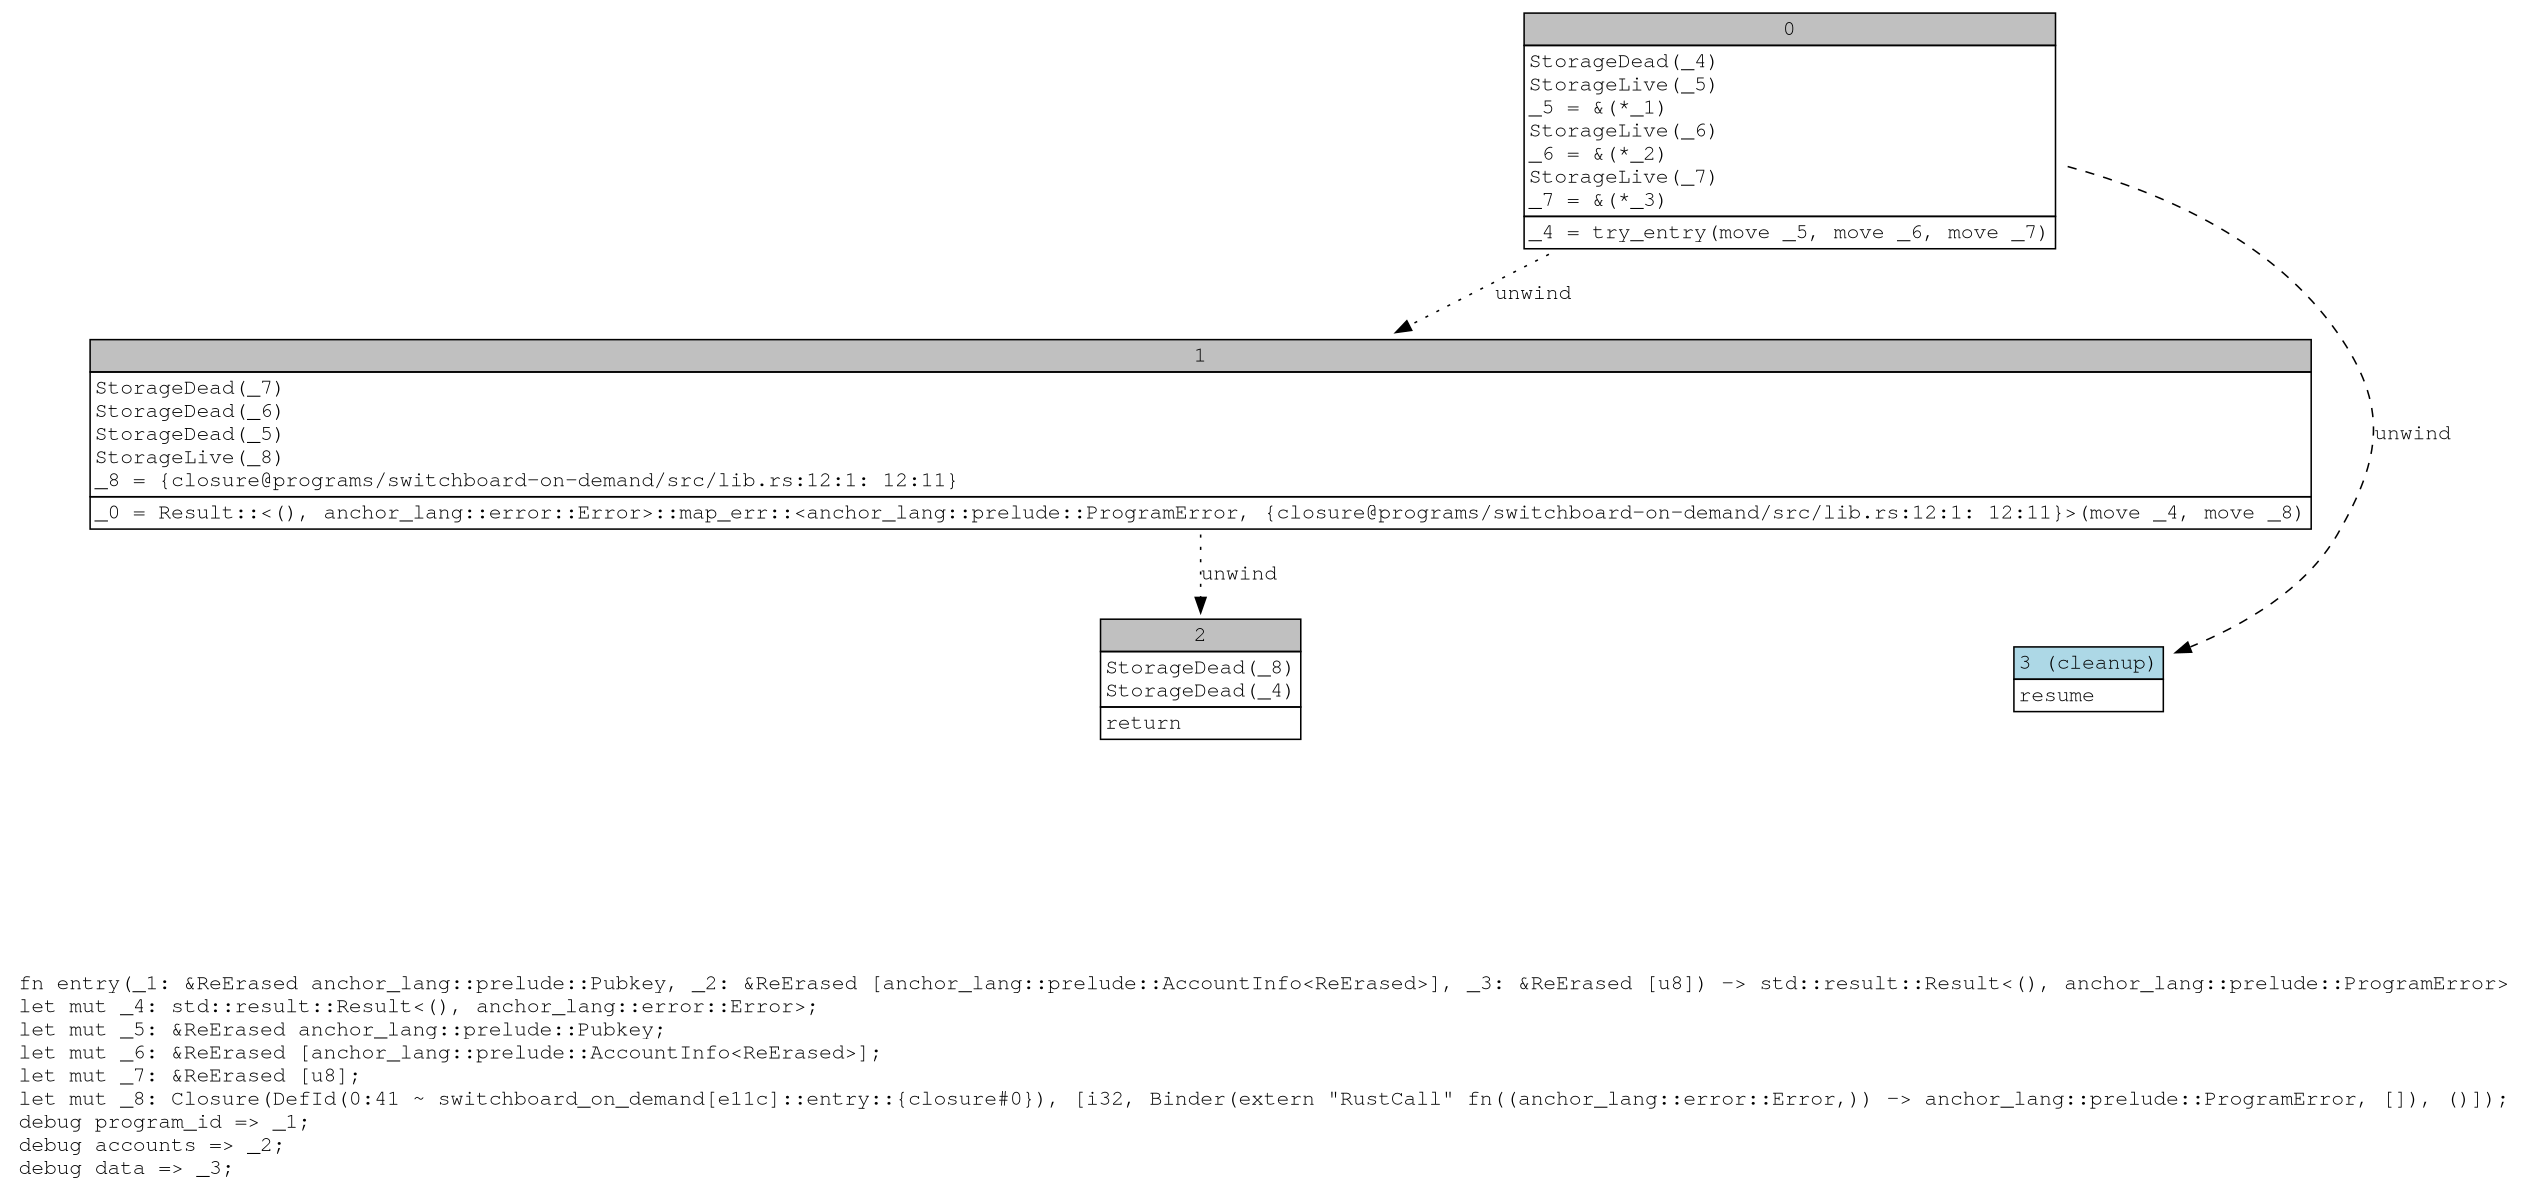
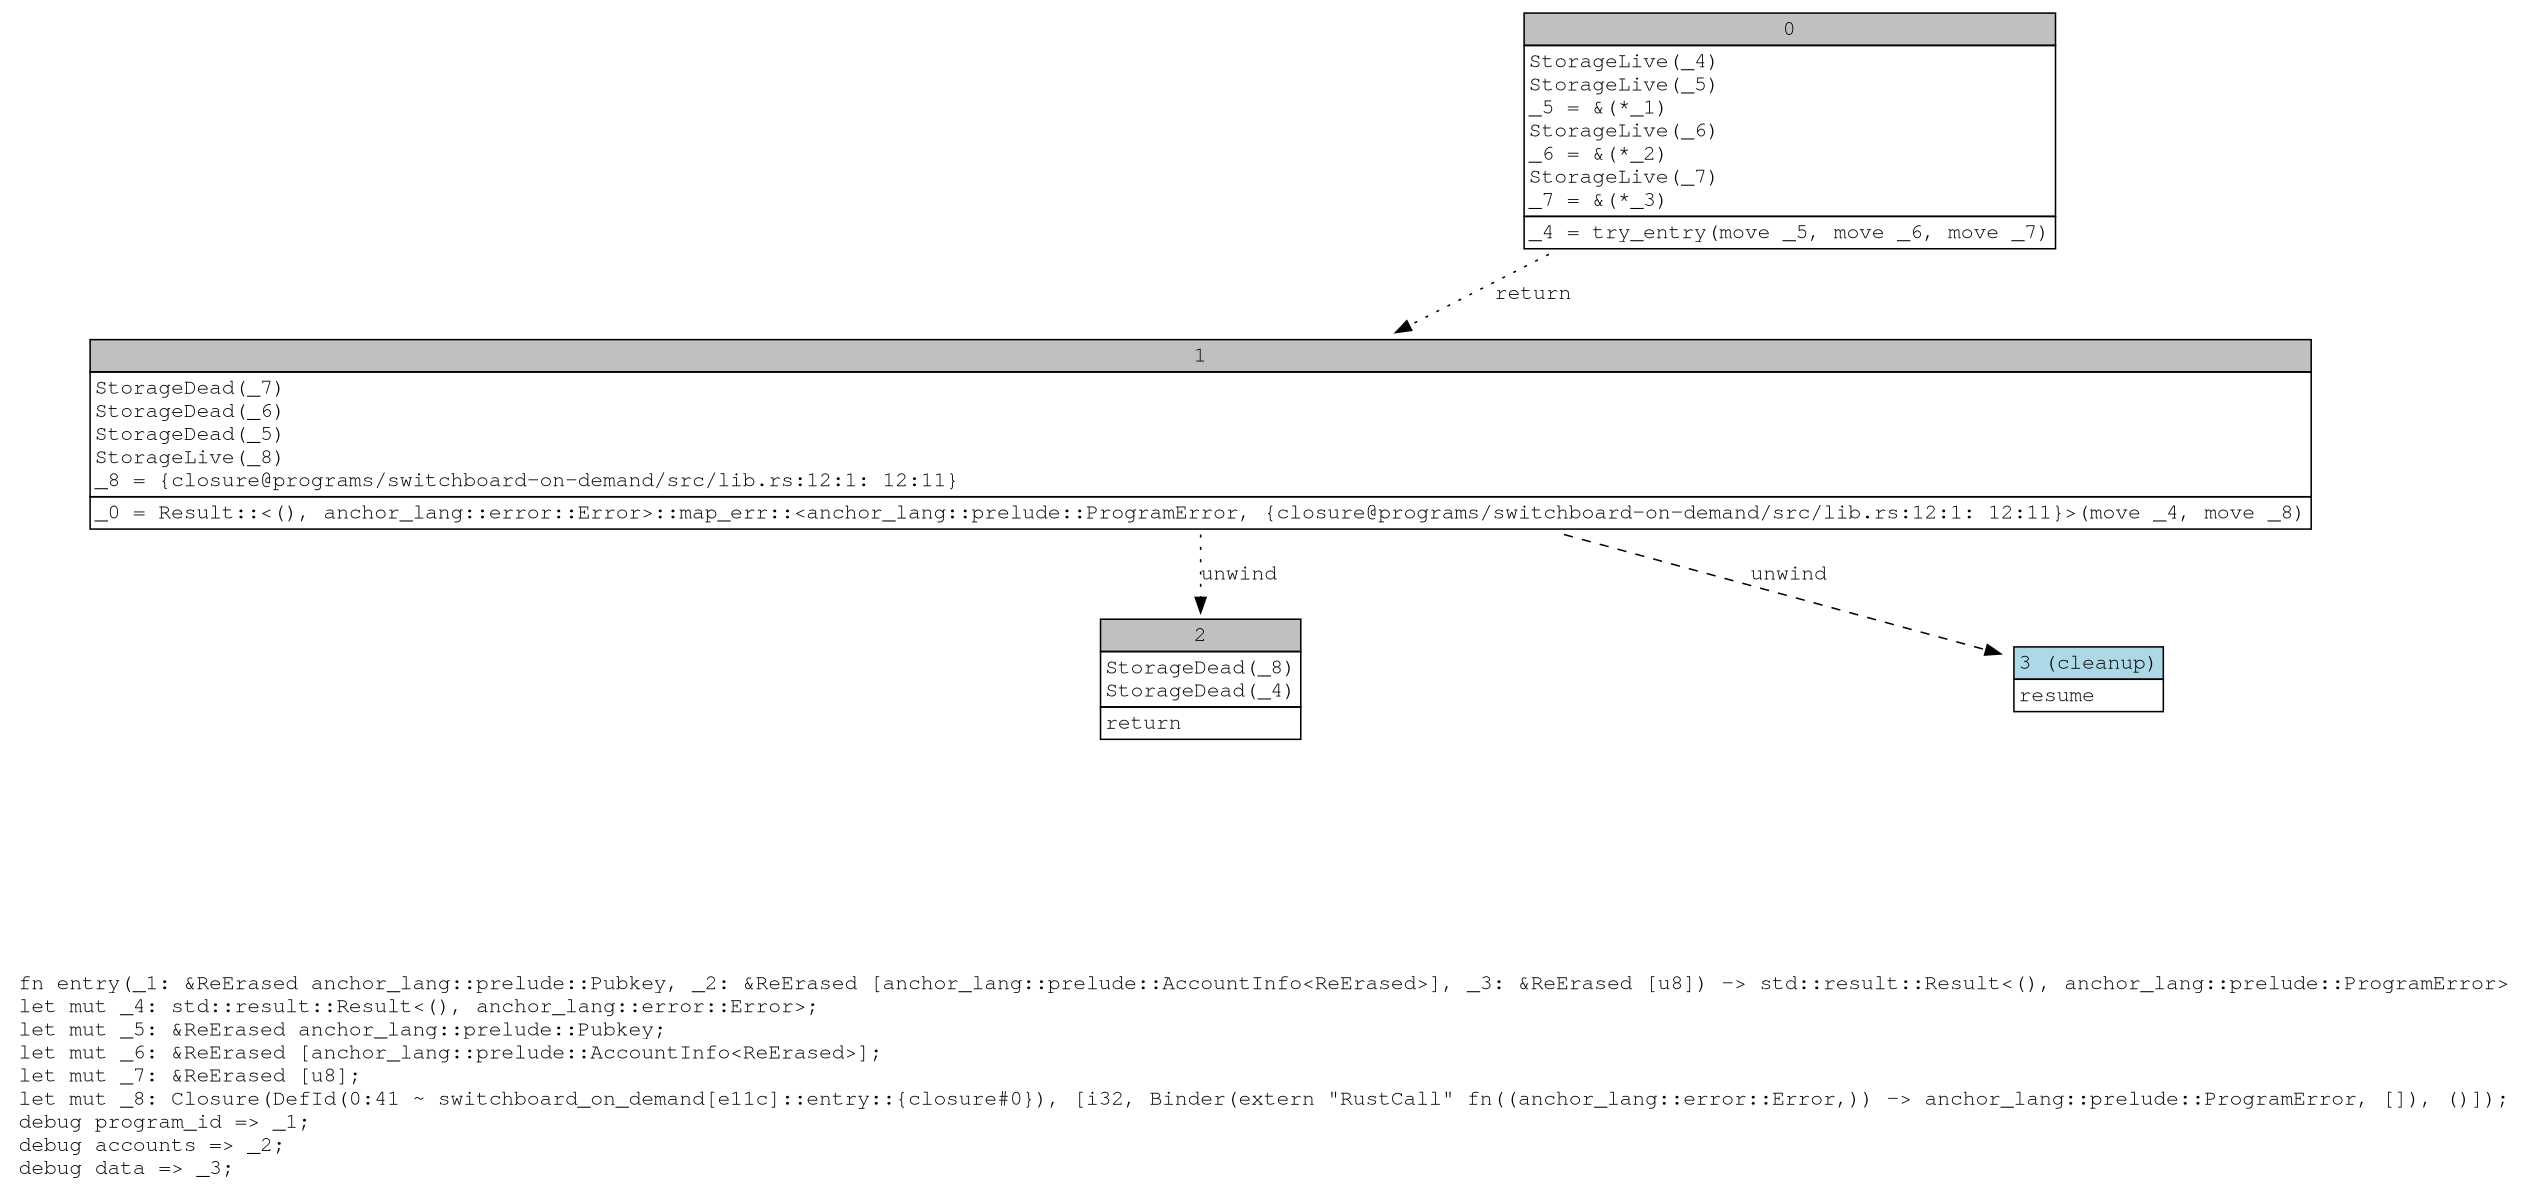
node "0": text "StorageDead(_4)" -> "StorageLive(_4)"
edge "0" -> "1": label "unwind" -> "return"
edge "0" -> "3 (cleanup)": now "1" -> "3 (cleanup)"
